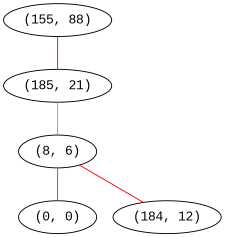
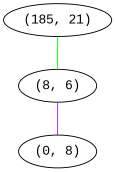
node "(155, 88)": removed
node "(0, 0)": label "(0, 0)" -> "(0, 8)"
node "(184, 12)": removed
